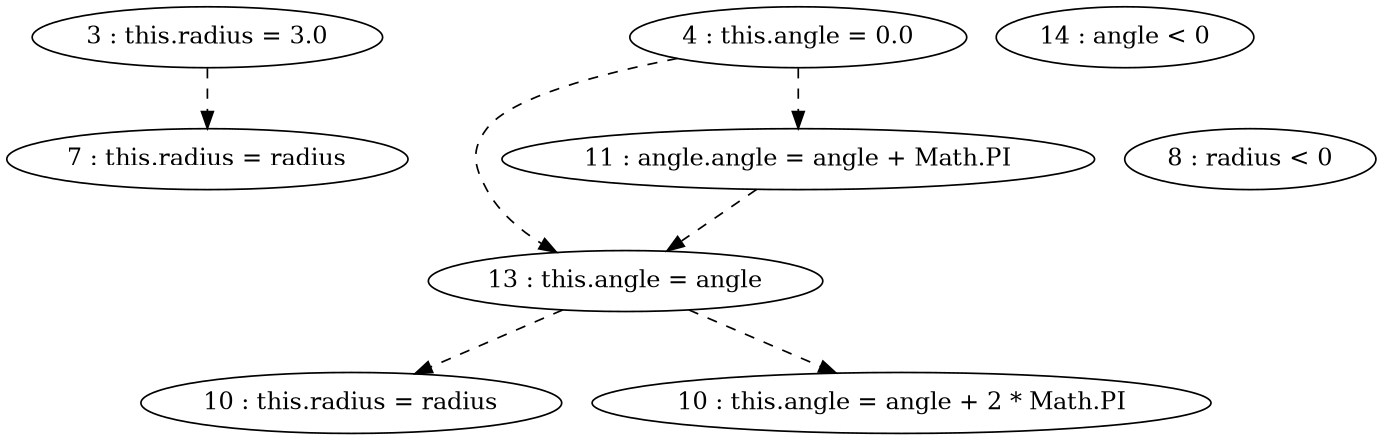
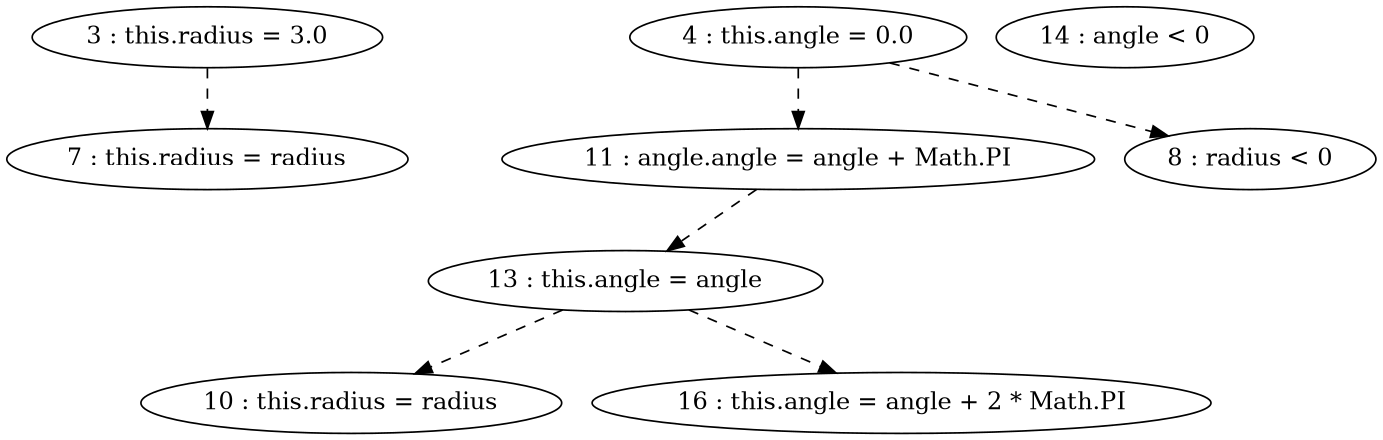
edge "4 : this.angle = 0.0" -> "13 : this.angle = angle": now "4 : this.angle = 0.0" -> "8 : radius < 0"
node "10 : this.angle = angle + 2 * Math.PI": label "10 : this.angle = angle + 2 * Math.PI" -> "16 : this.angle = angle + 2 * Math.PI"
